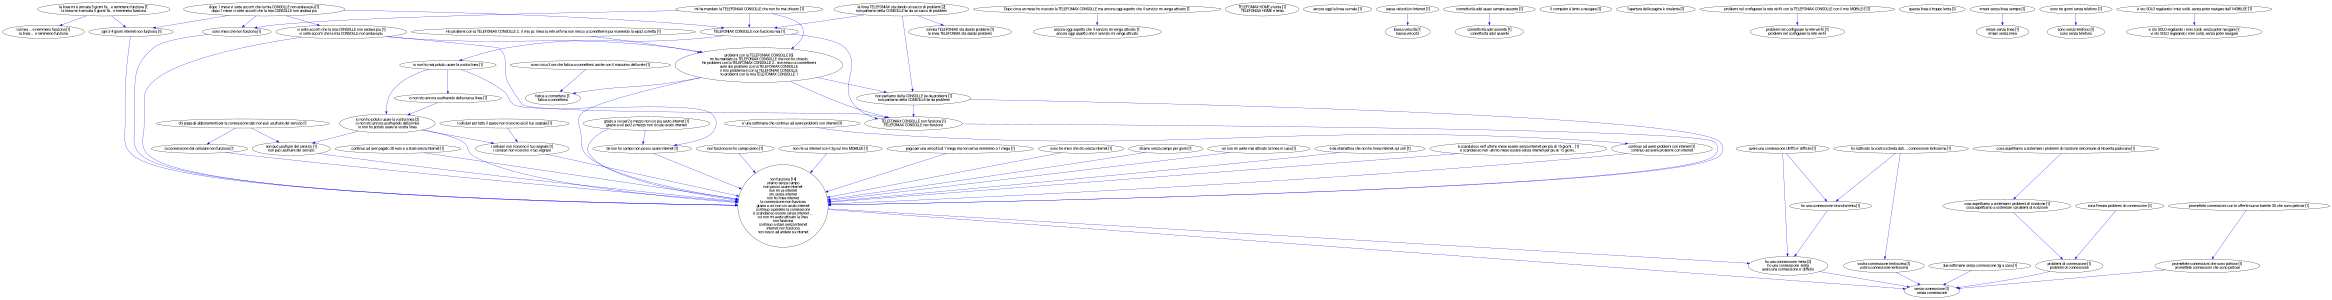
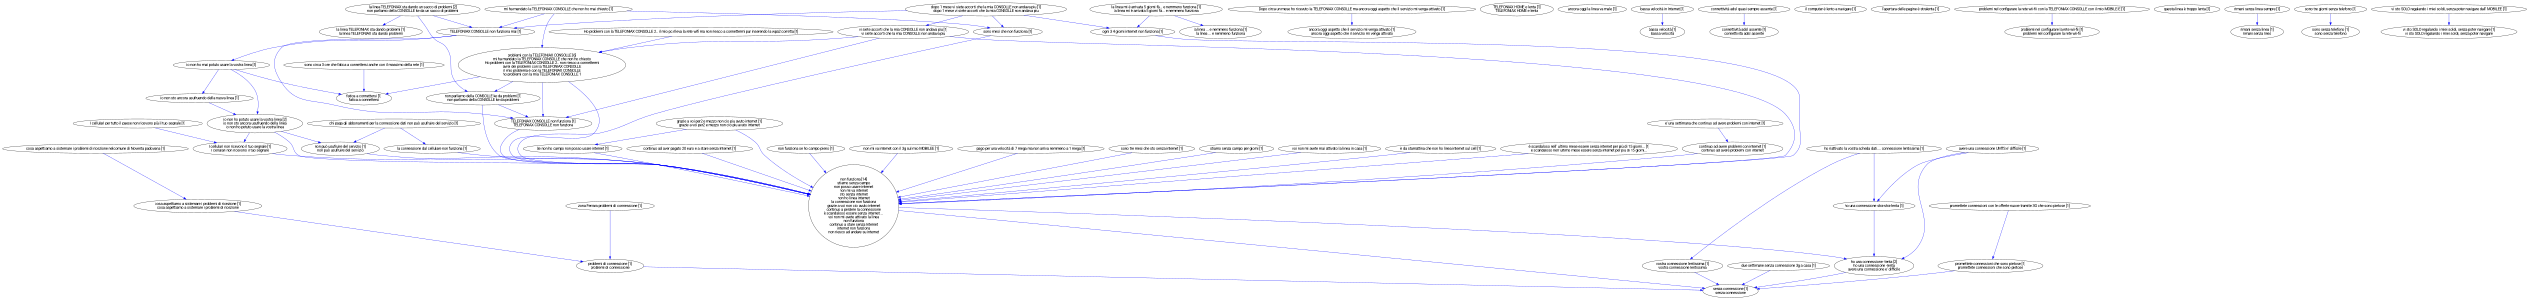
edge "io non ho mai potuto usare la vostra linea [1]" -> "Se non ho campo non posso usare internet [1]": now "io non ho mai potuto usare la vostra linea [1]" -> "fatica a connettersi [1] fatica a connettersi"
